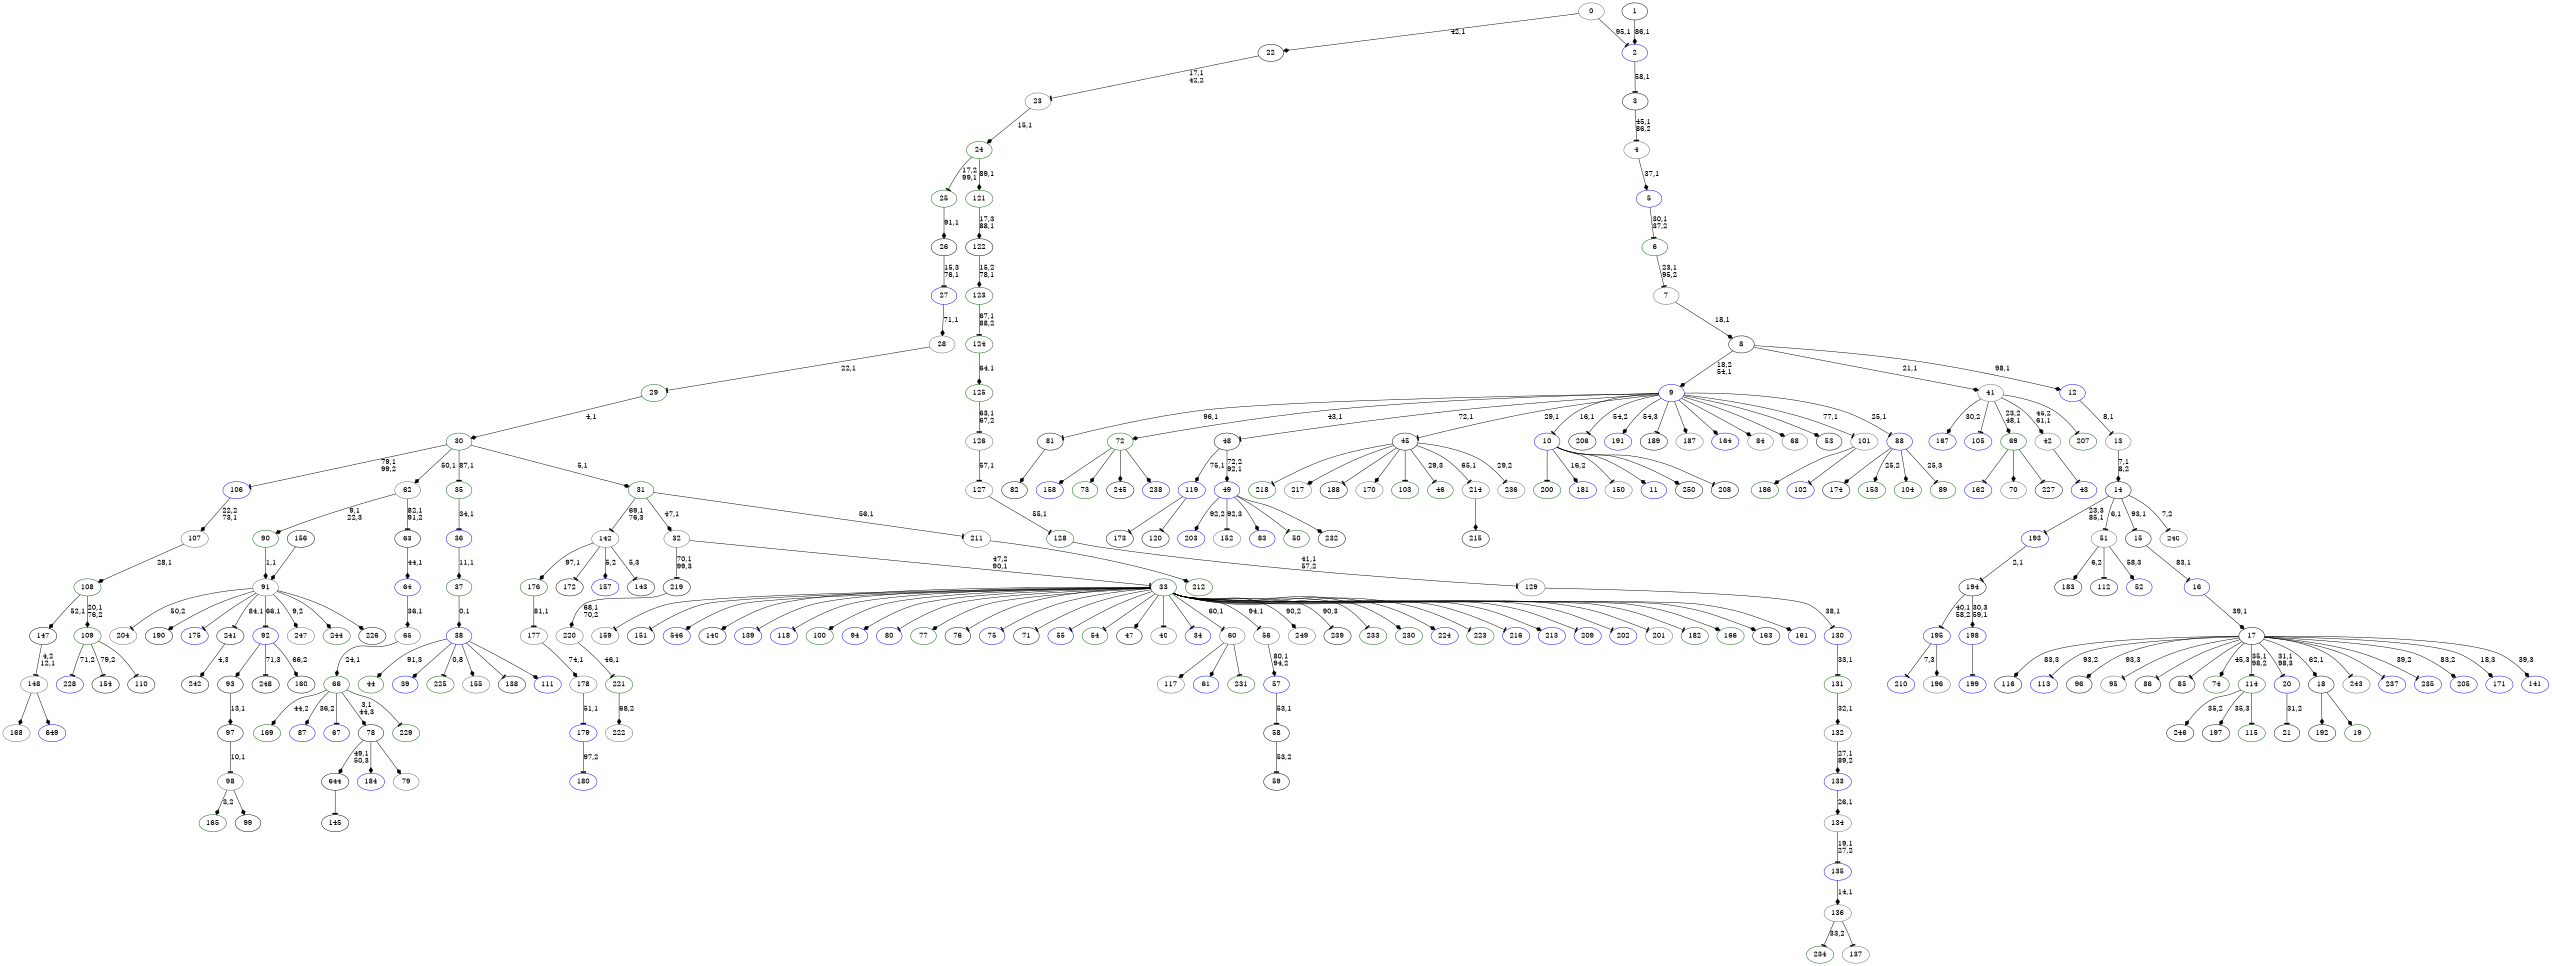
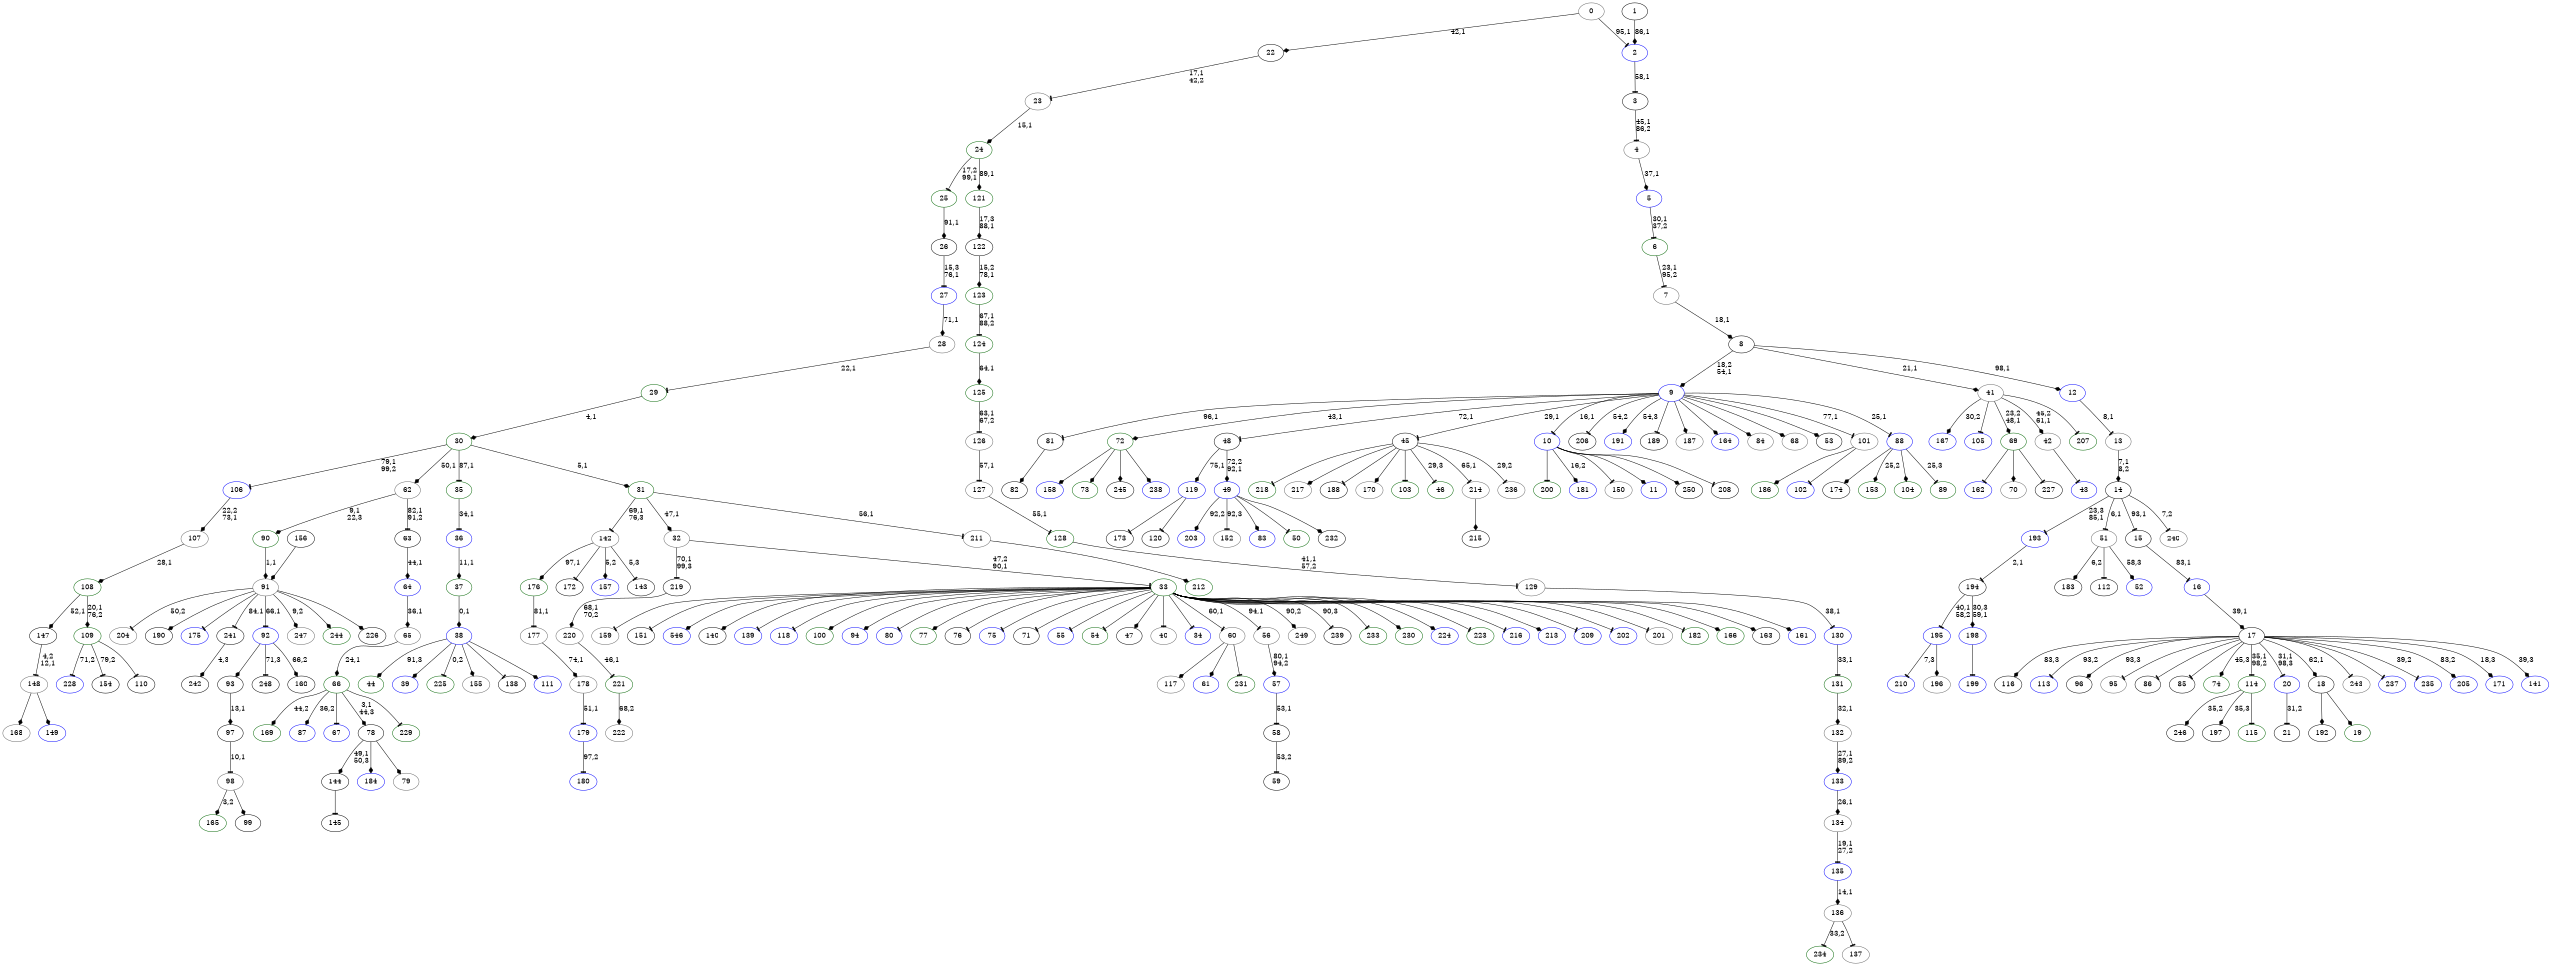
edge "38" -> "225": label "0,8" -> "0,2"
node "649": label "649" -> "149"
node "644": label "644" -> "144"
